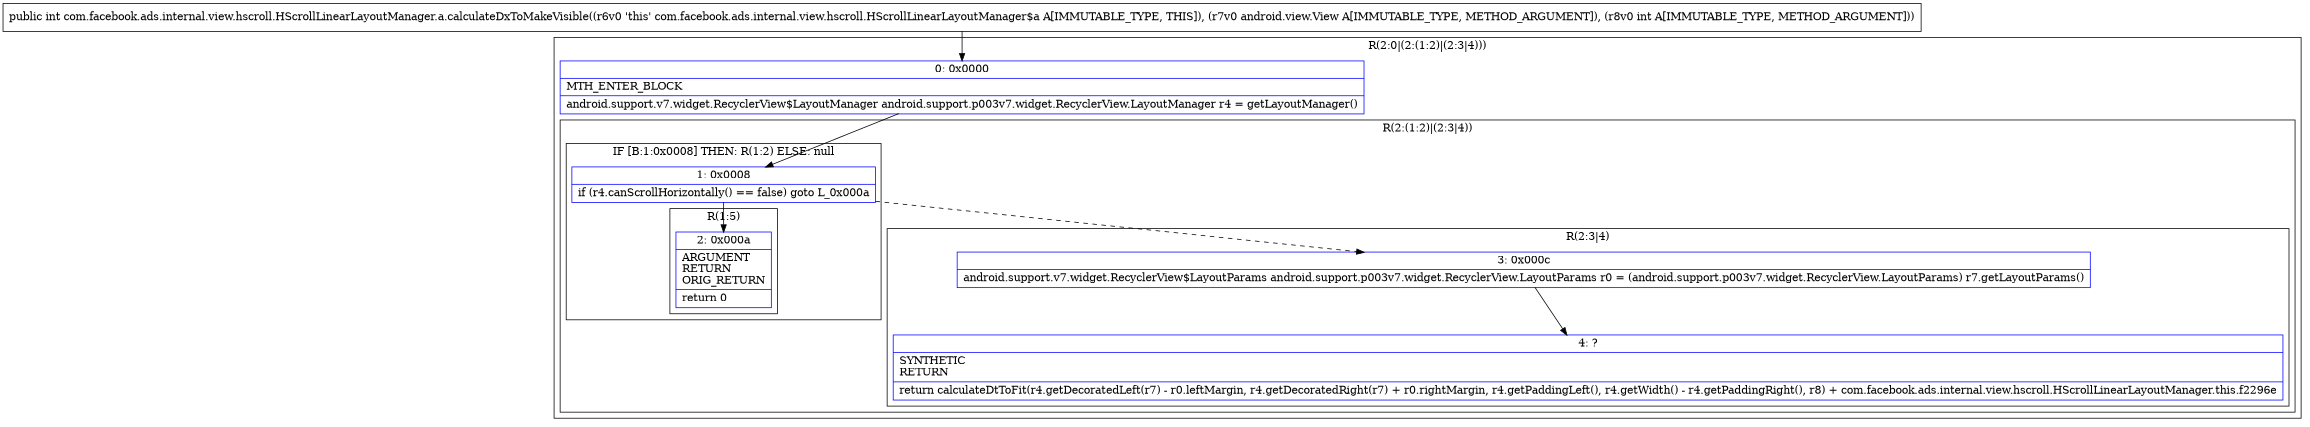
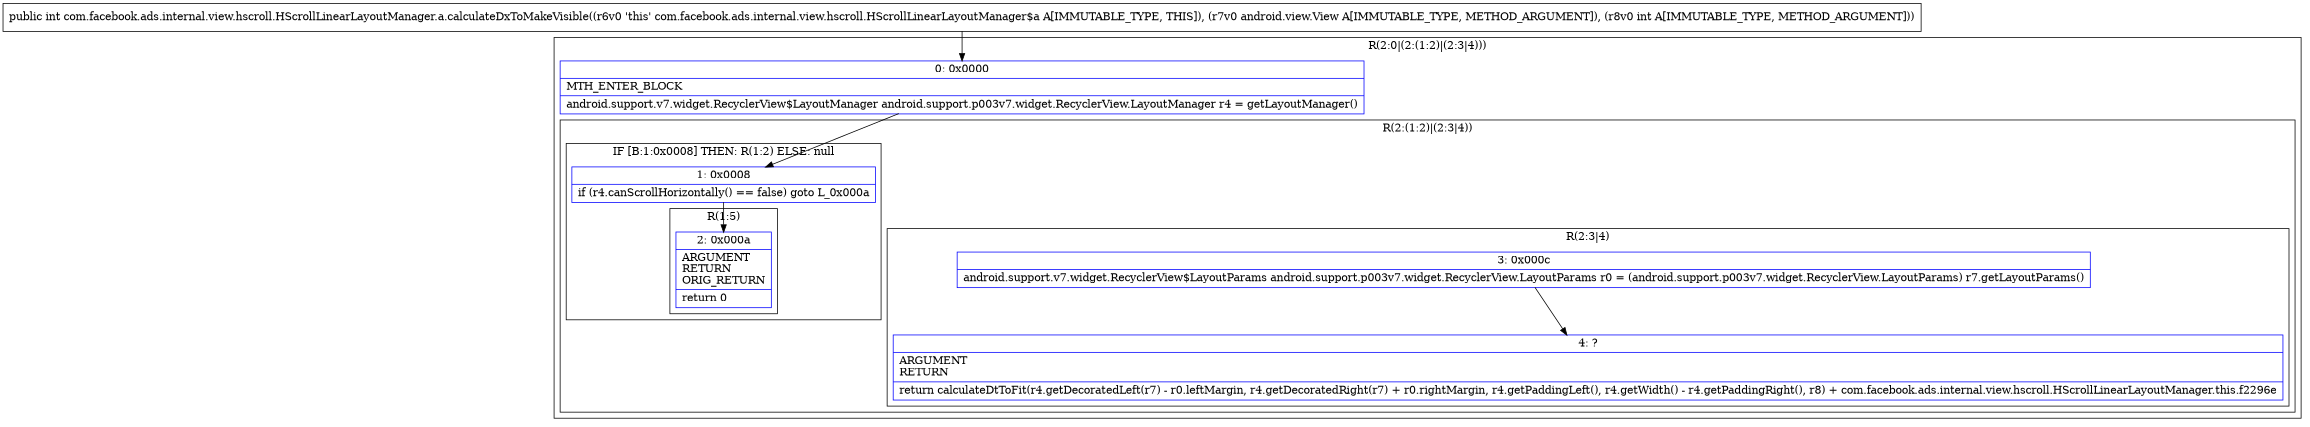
edge "1: 0x0008" -> "3: 0x000c": removed
node "4: ?": text "SYNTHETIC" -> "ARGUMENT"
